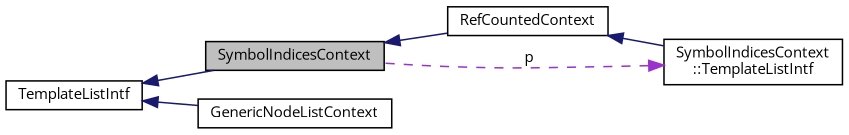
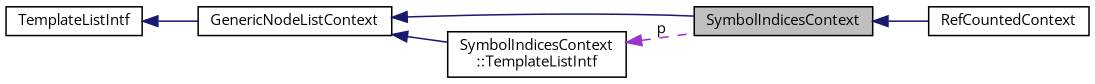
edge "SymbolIndicesContext ::TemplateListIntf" -> "RefCountedContext": now "SymbolIndicesContext ::TemplateListIntf" -> "GenericNodeListContext"
edge "SymbolIndicesContext" -> "TemplateListIntf": now "SymbolIndicesContext" -> "GenericNodeListContext"
